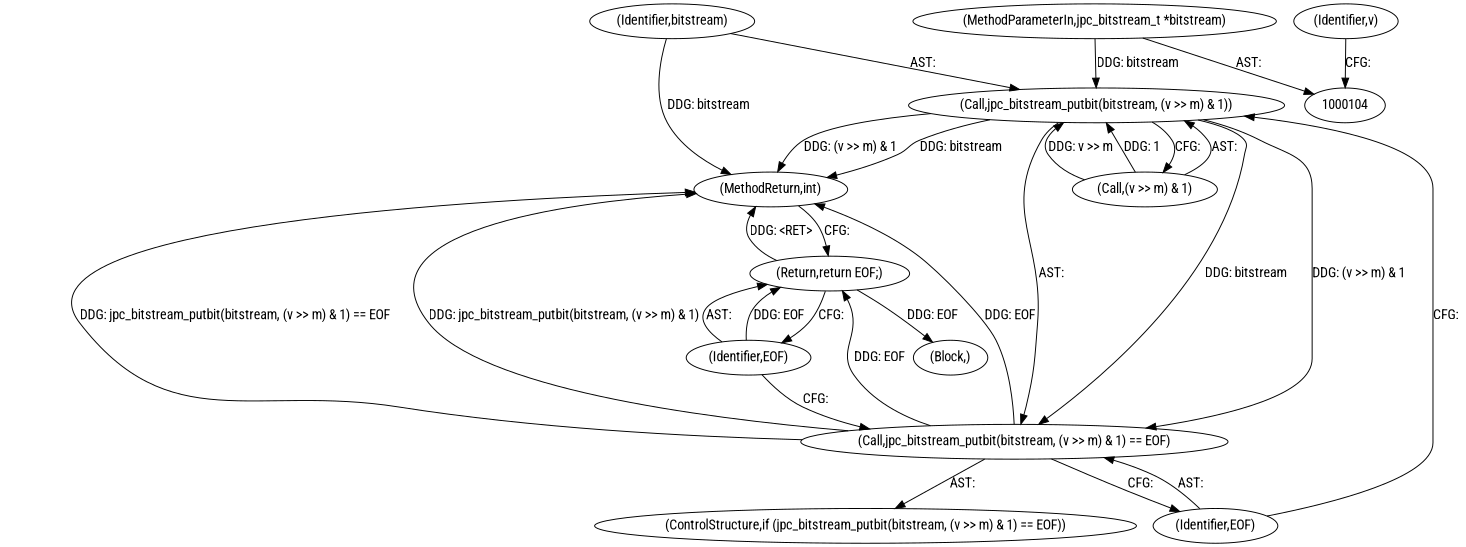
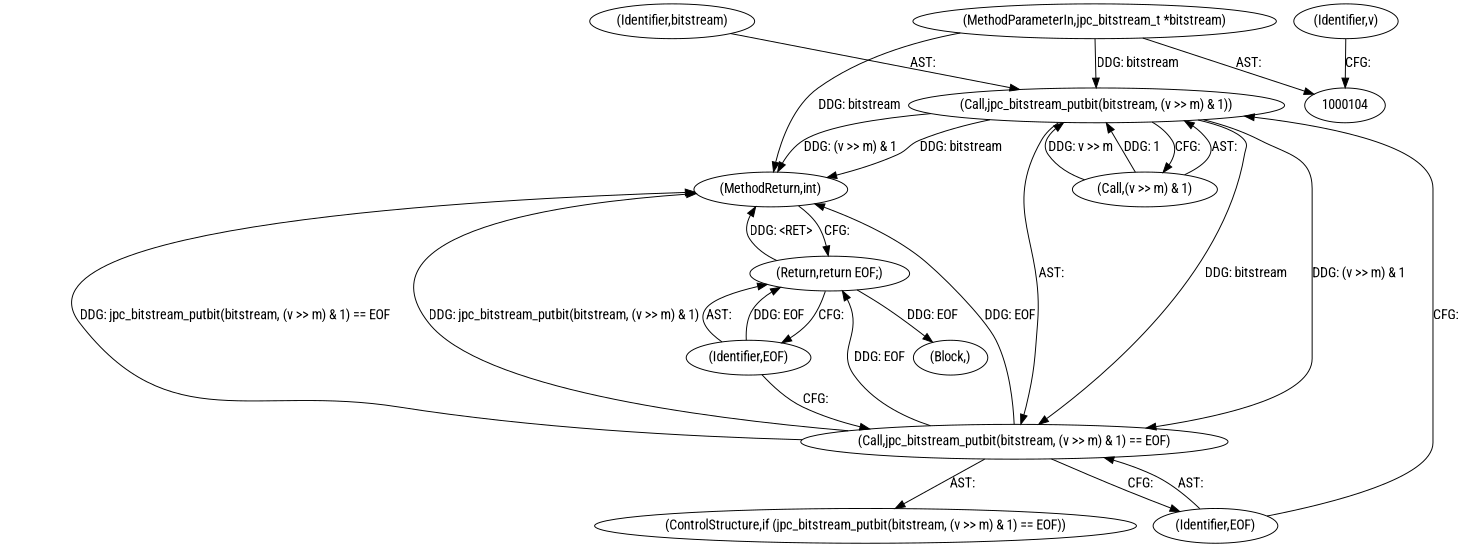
edge "(Identifier,bitstream)" -> "(MethodReturn,int)": now "(MethodParameterIn,jpc_bitstream_t *bitstream)" -> "(MethodReturn,int)"
